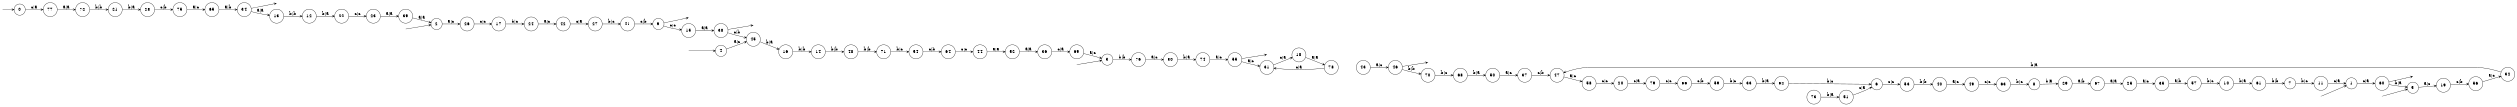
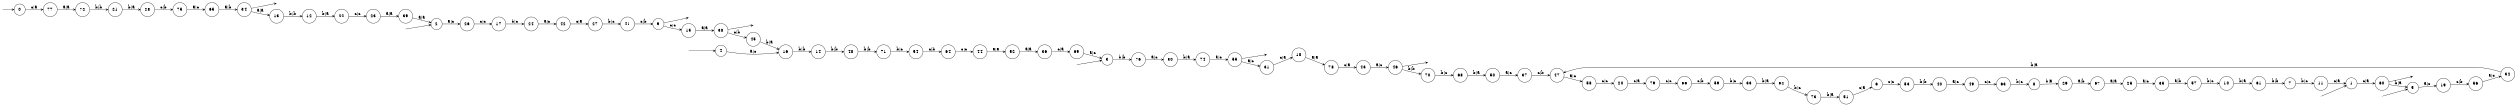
edge "4" -> "45": now "4" -> "16"
edge "78" -> "31": now "78" -> "43"
edge "62" -> "6": now "62" -> "73"
